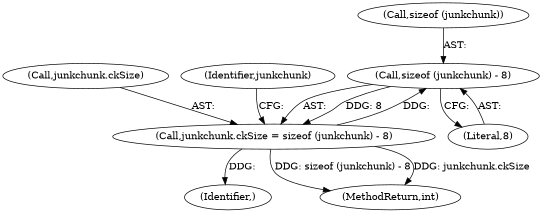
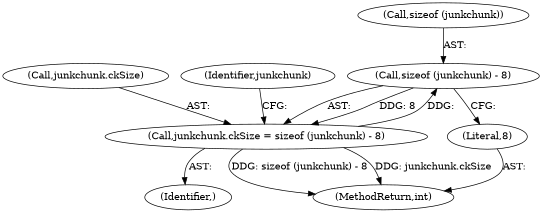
edge "(Literal,8)" -> "(Call,sizeof (junkchunk) - 8)": now "(Literal,8)" -> "(MethodReturn,int)"
edge "(Call,junkchunk.ckSize = sizeof (junkchunk) - 8)" -> "(Identifier,)": label "DDG: " -> "AST: "
